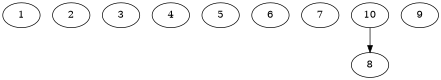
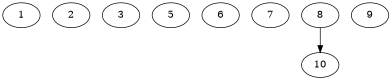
node "4": removed
edge "10" -> "8": reversed
